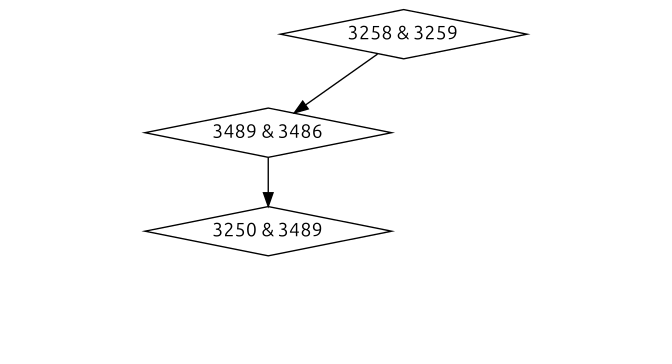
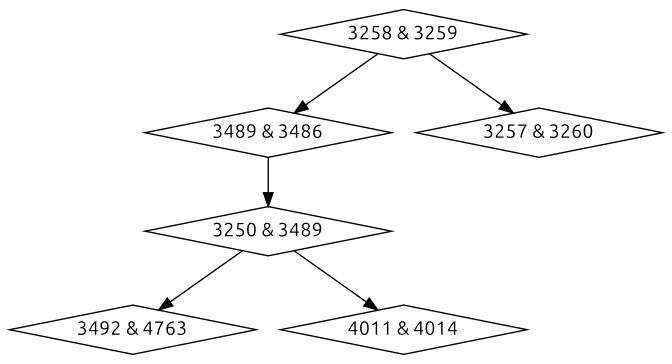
node "3257 & 3260": added
node "3492 & 4763": added
node "4011 & 4014": added
